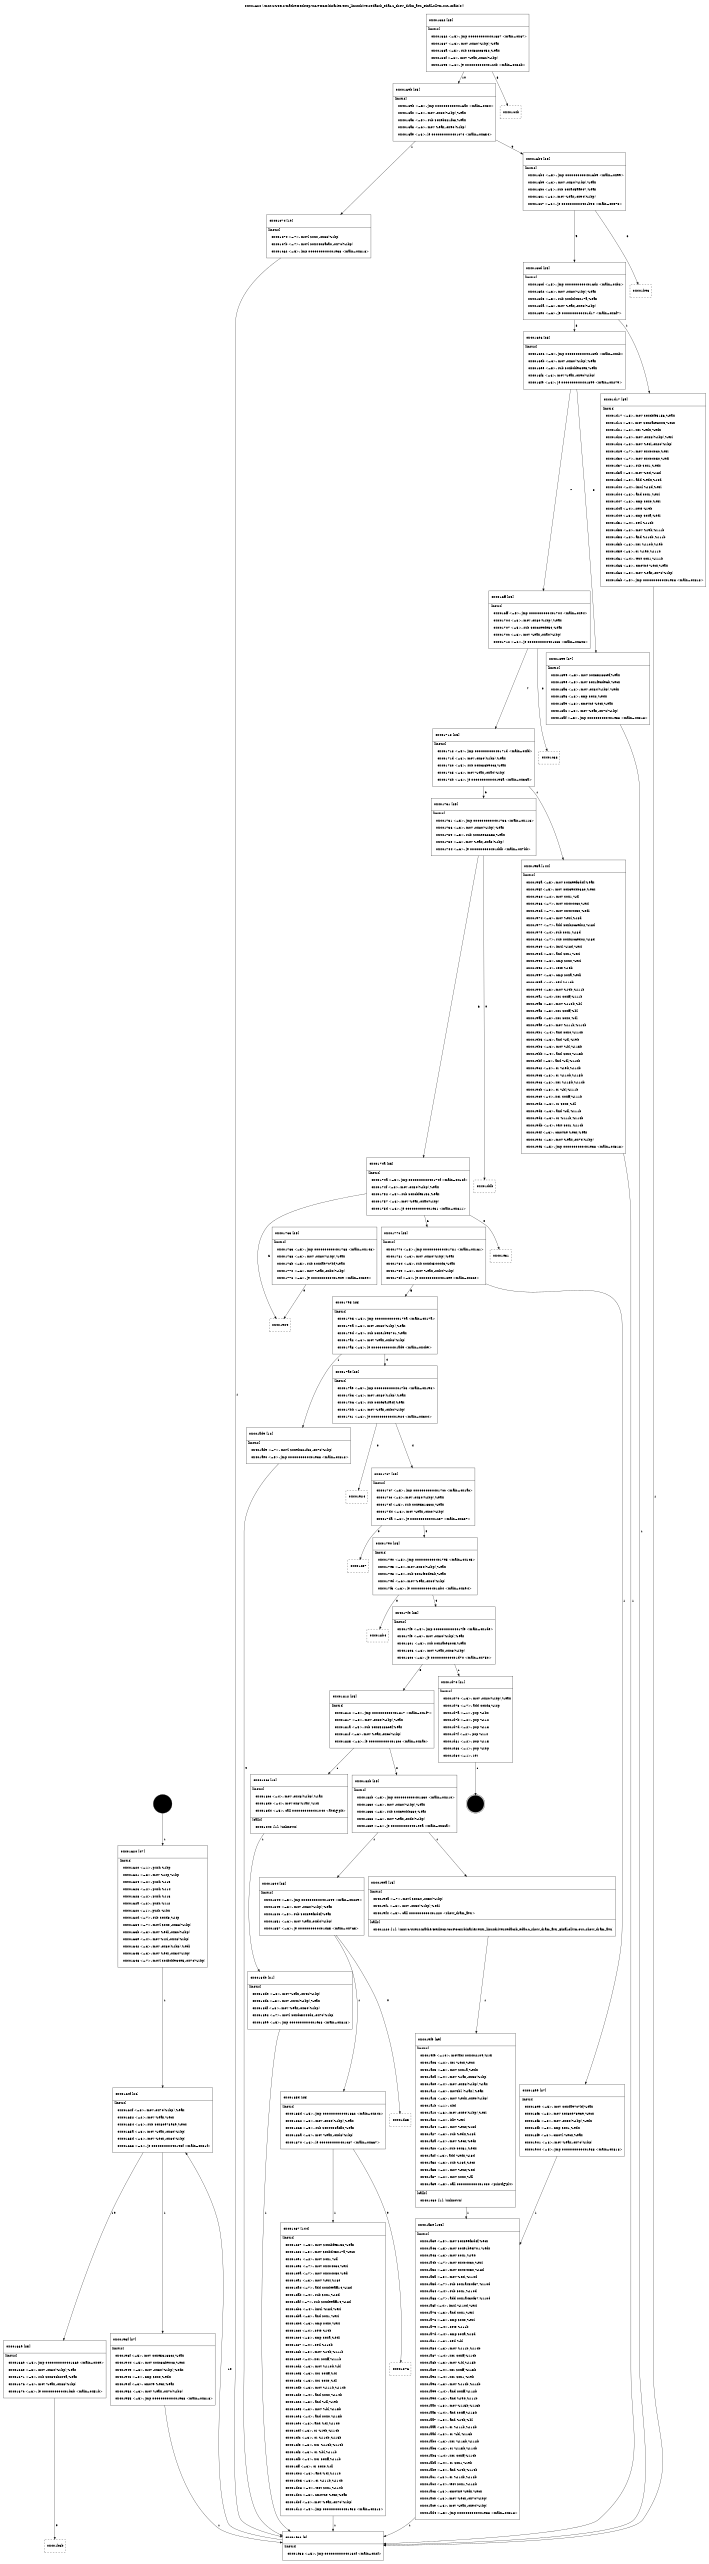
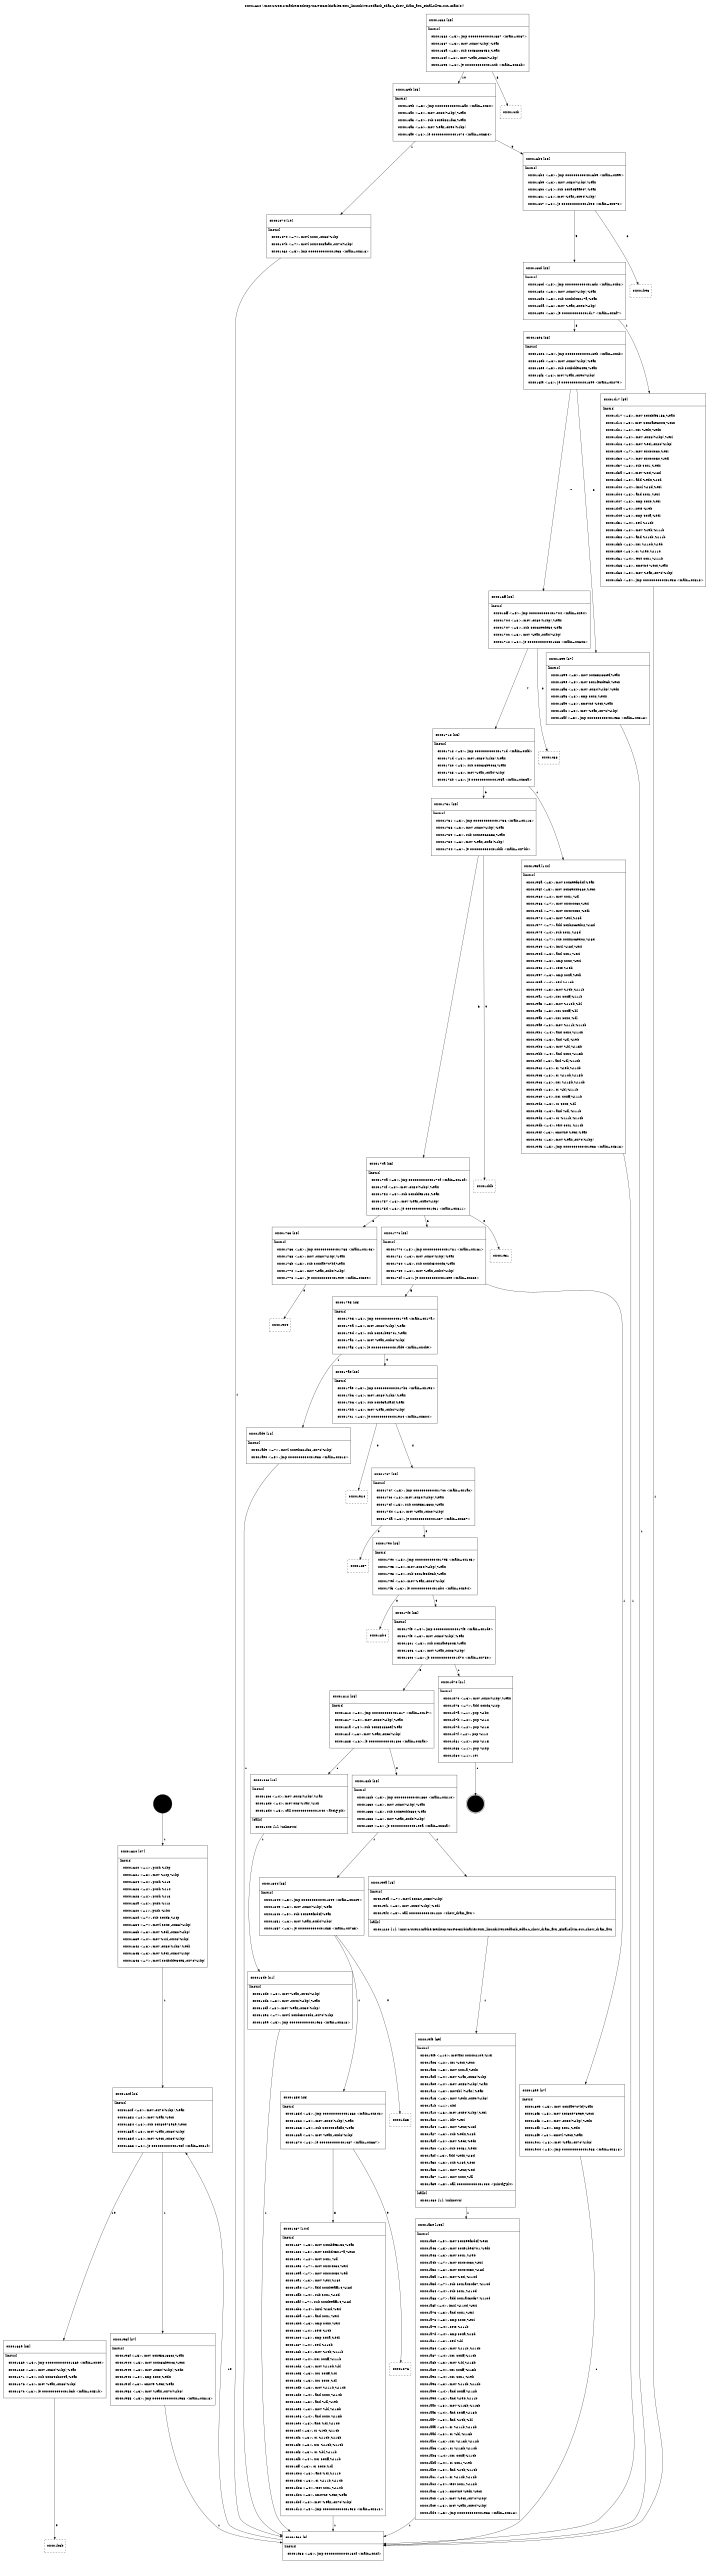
edge "0x40174a [25]" -> "0x401909": now "0x40174a [25]" -> "0x401763 [25]"
edge "0x401ad9 [12]" -> "0x401e38 [5]": label " 4" -> " 1"
edge "0x4018ee [27]" -> "0x401a3e [155]": now "0x4018ee [27]" -> "0x401e38 [5]"
edge "0x40185d [25]" -> "0x401c87 [144]": label " 1" -> " 8"
